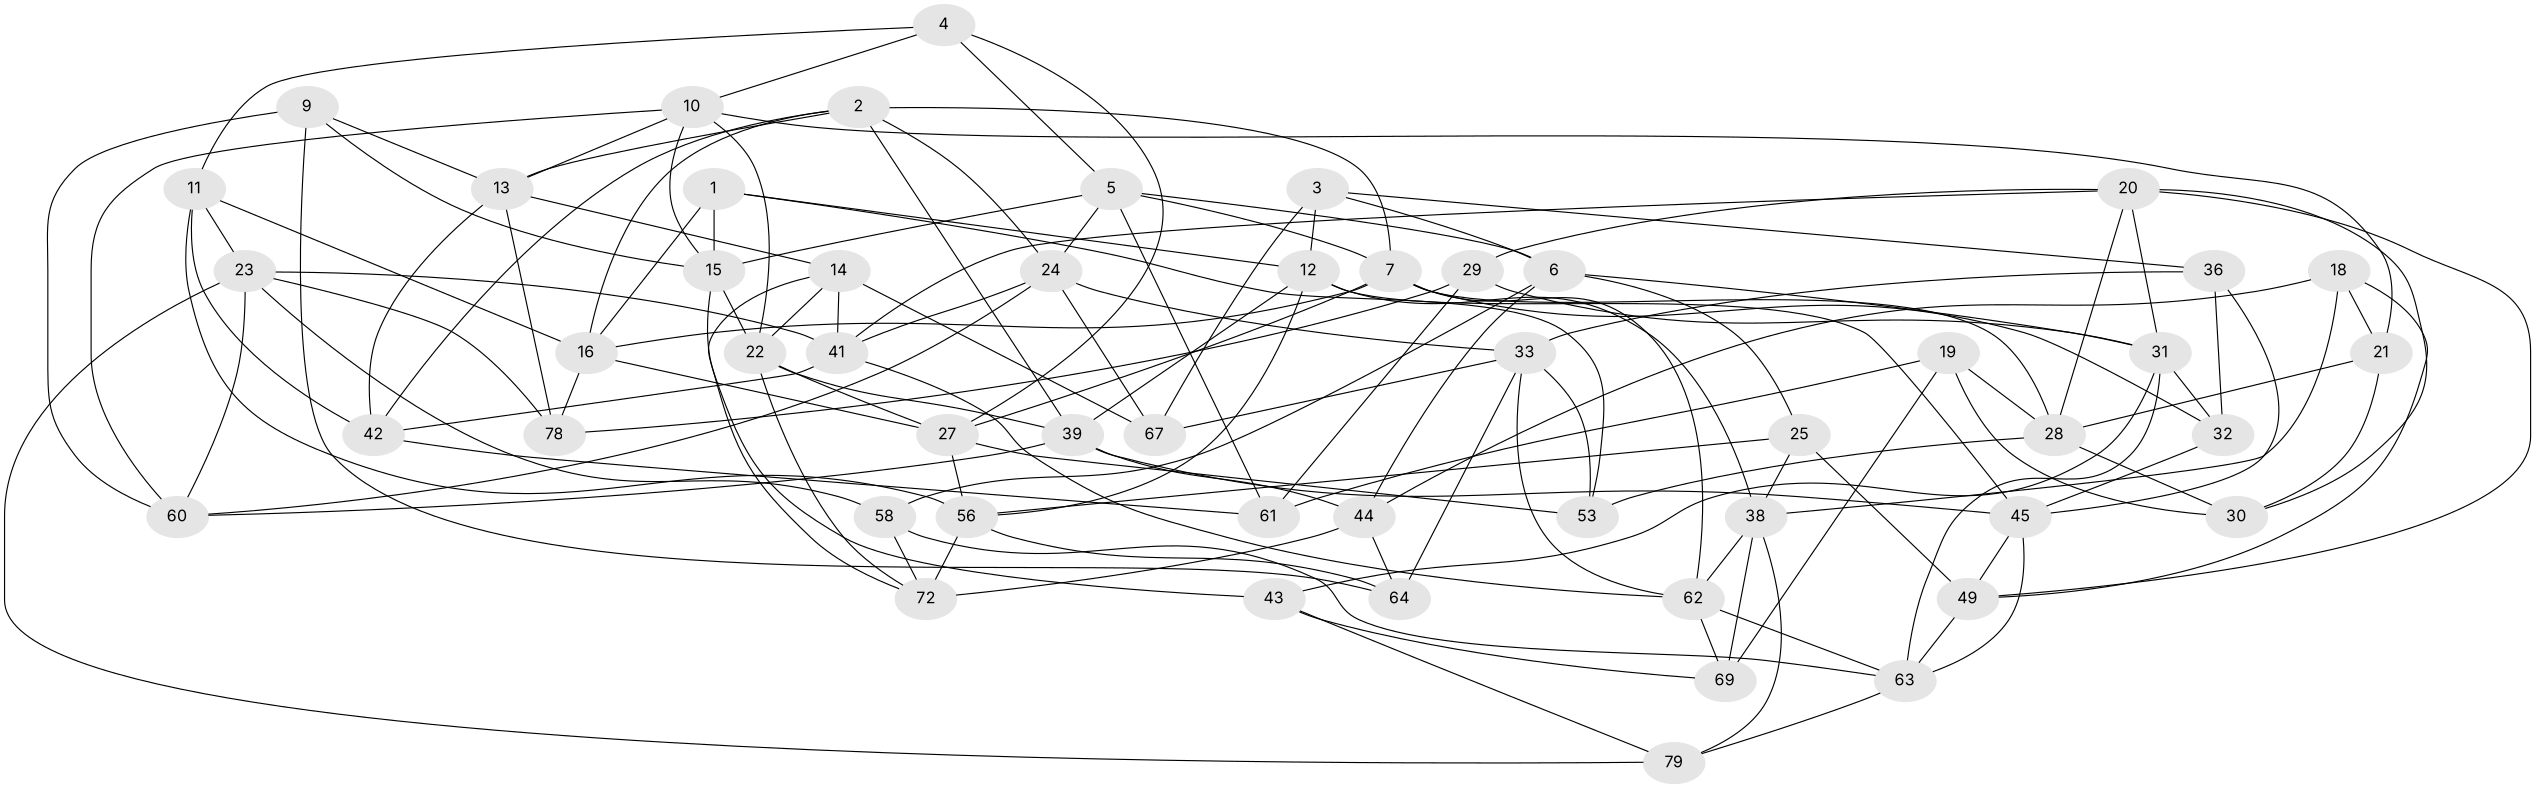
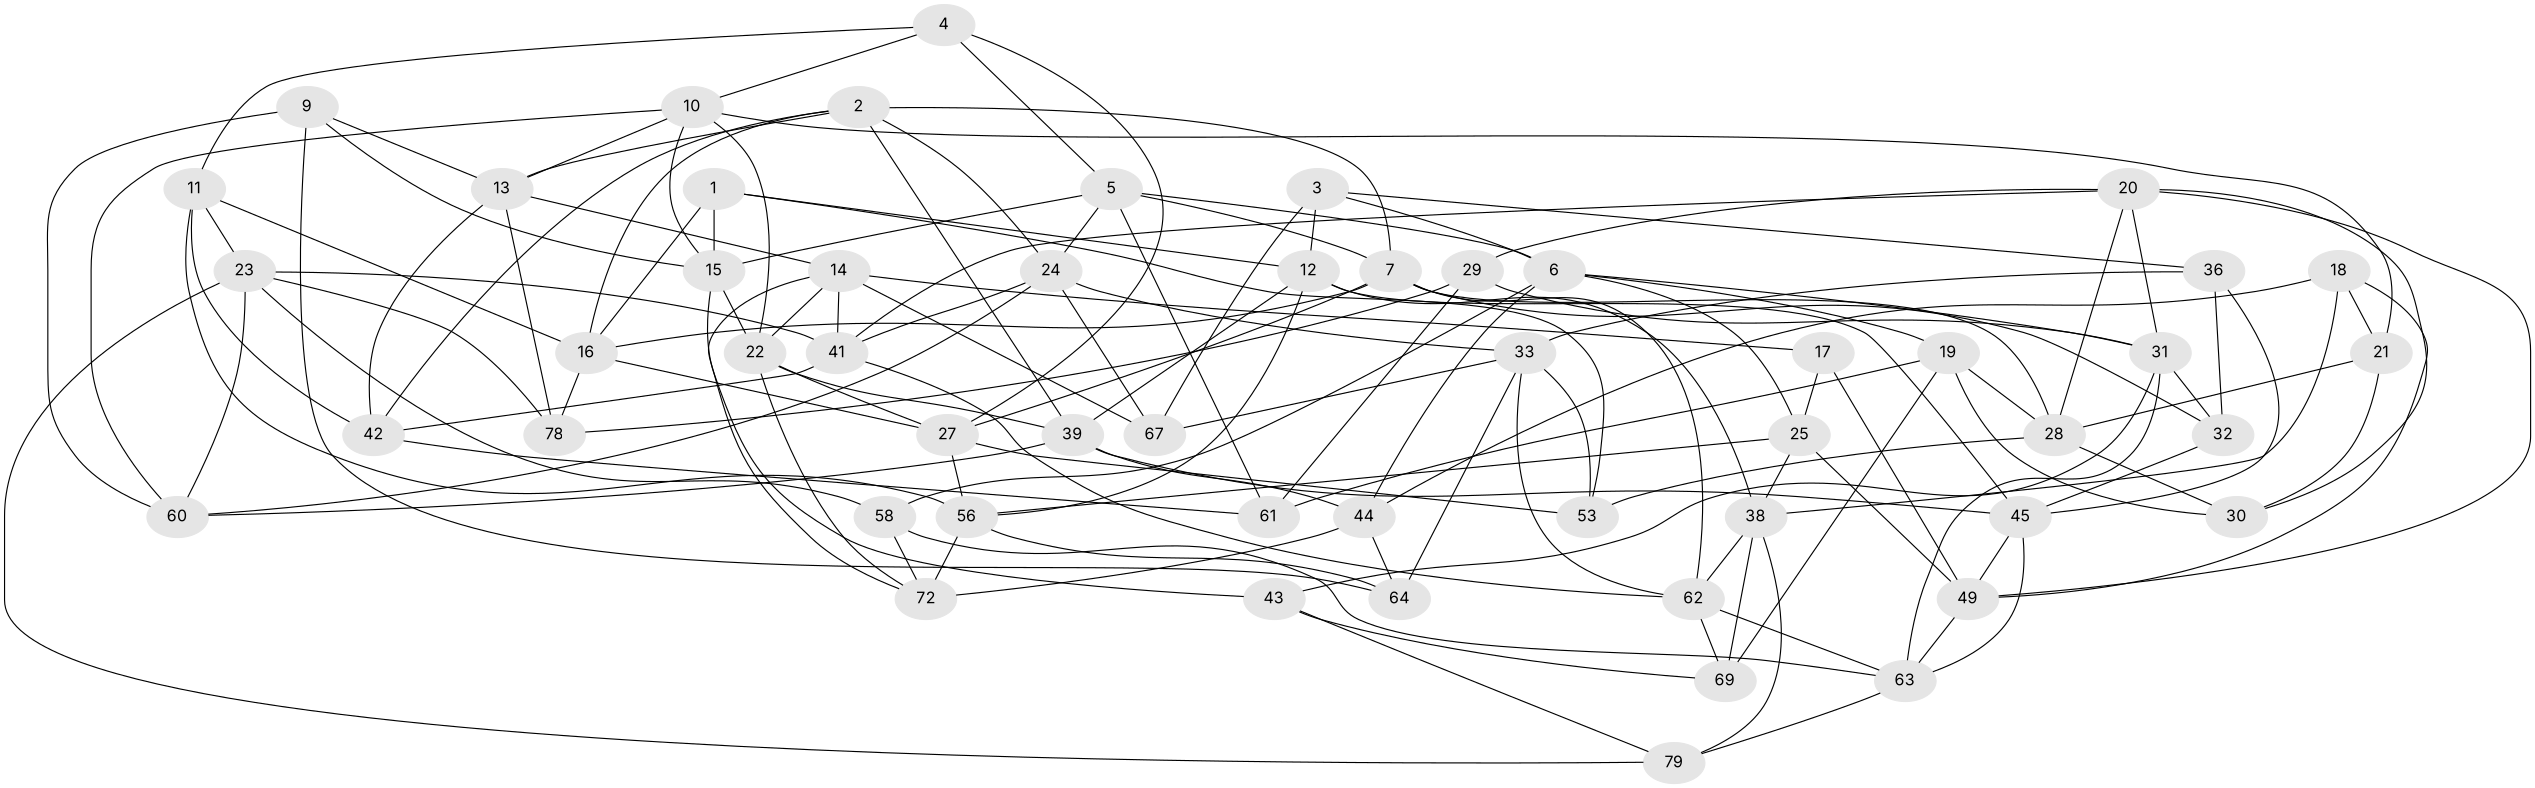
edge "6" -- "19": added
node "17": added
